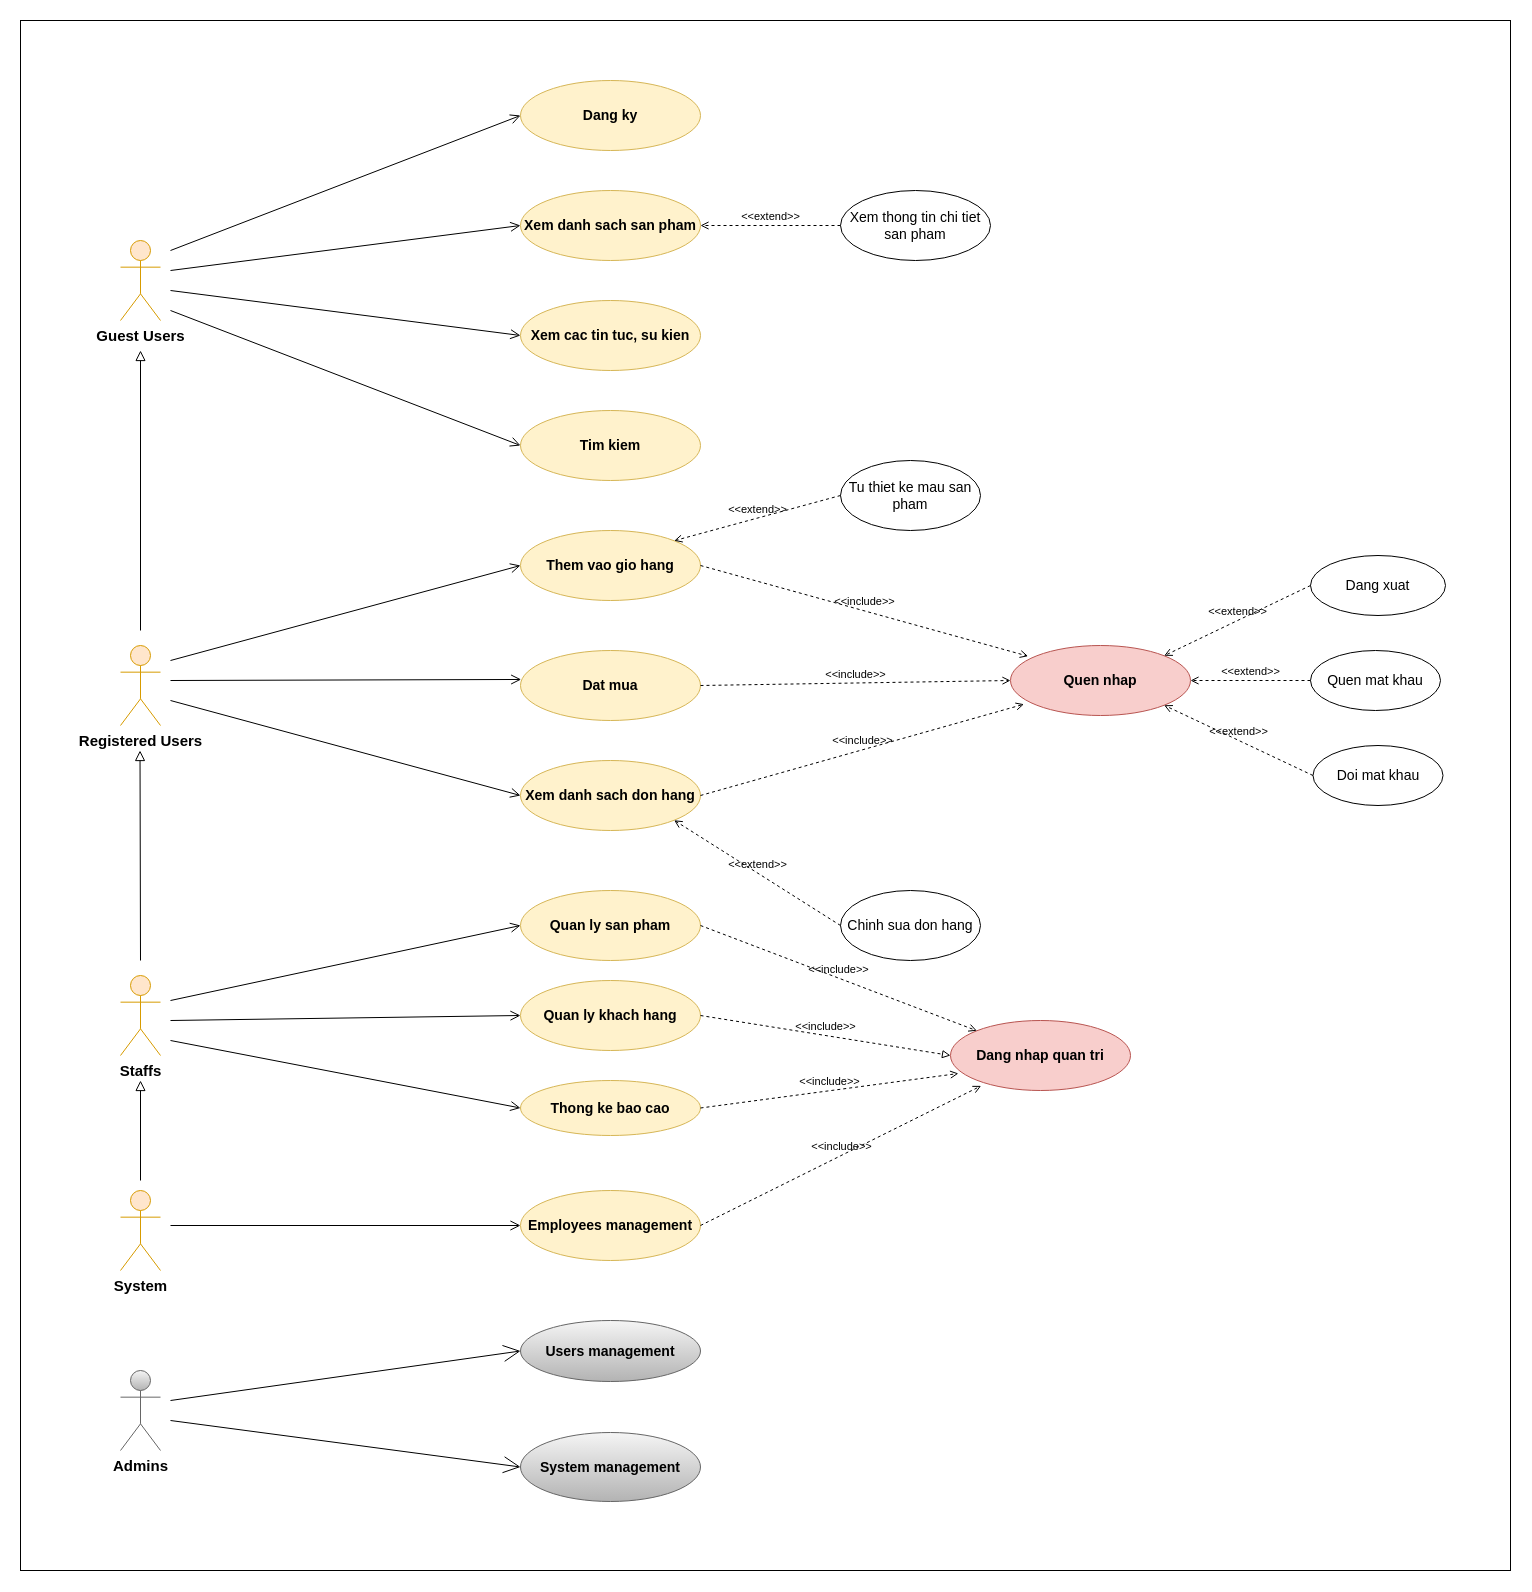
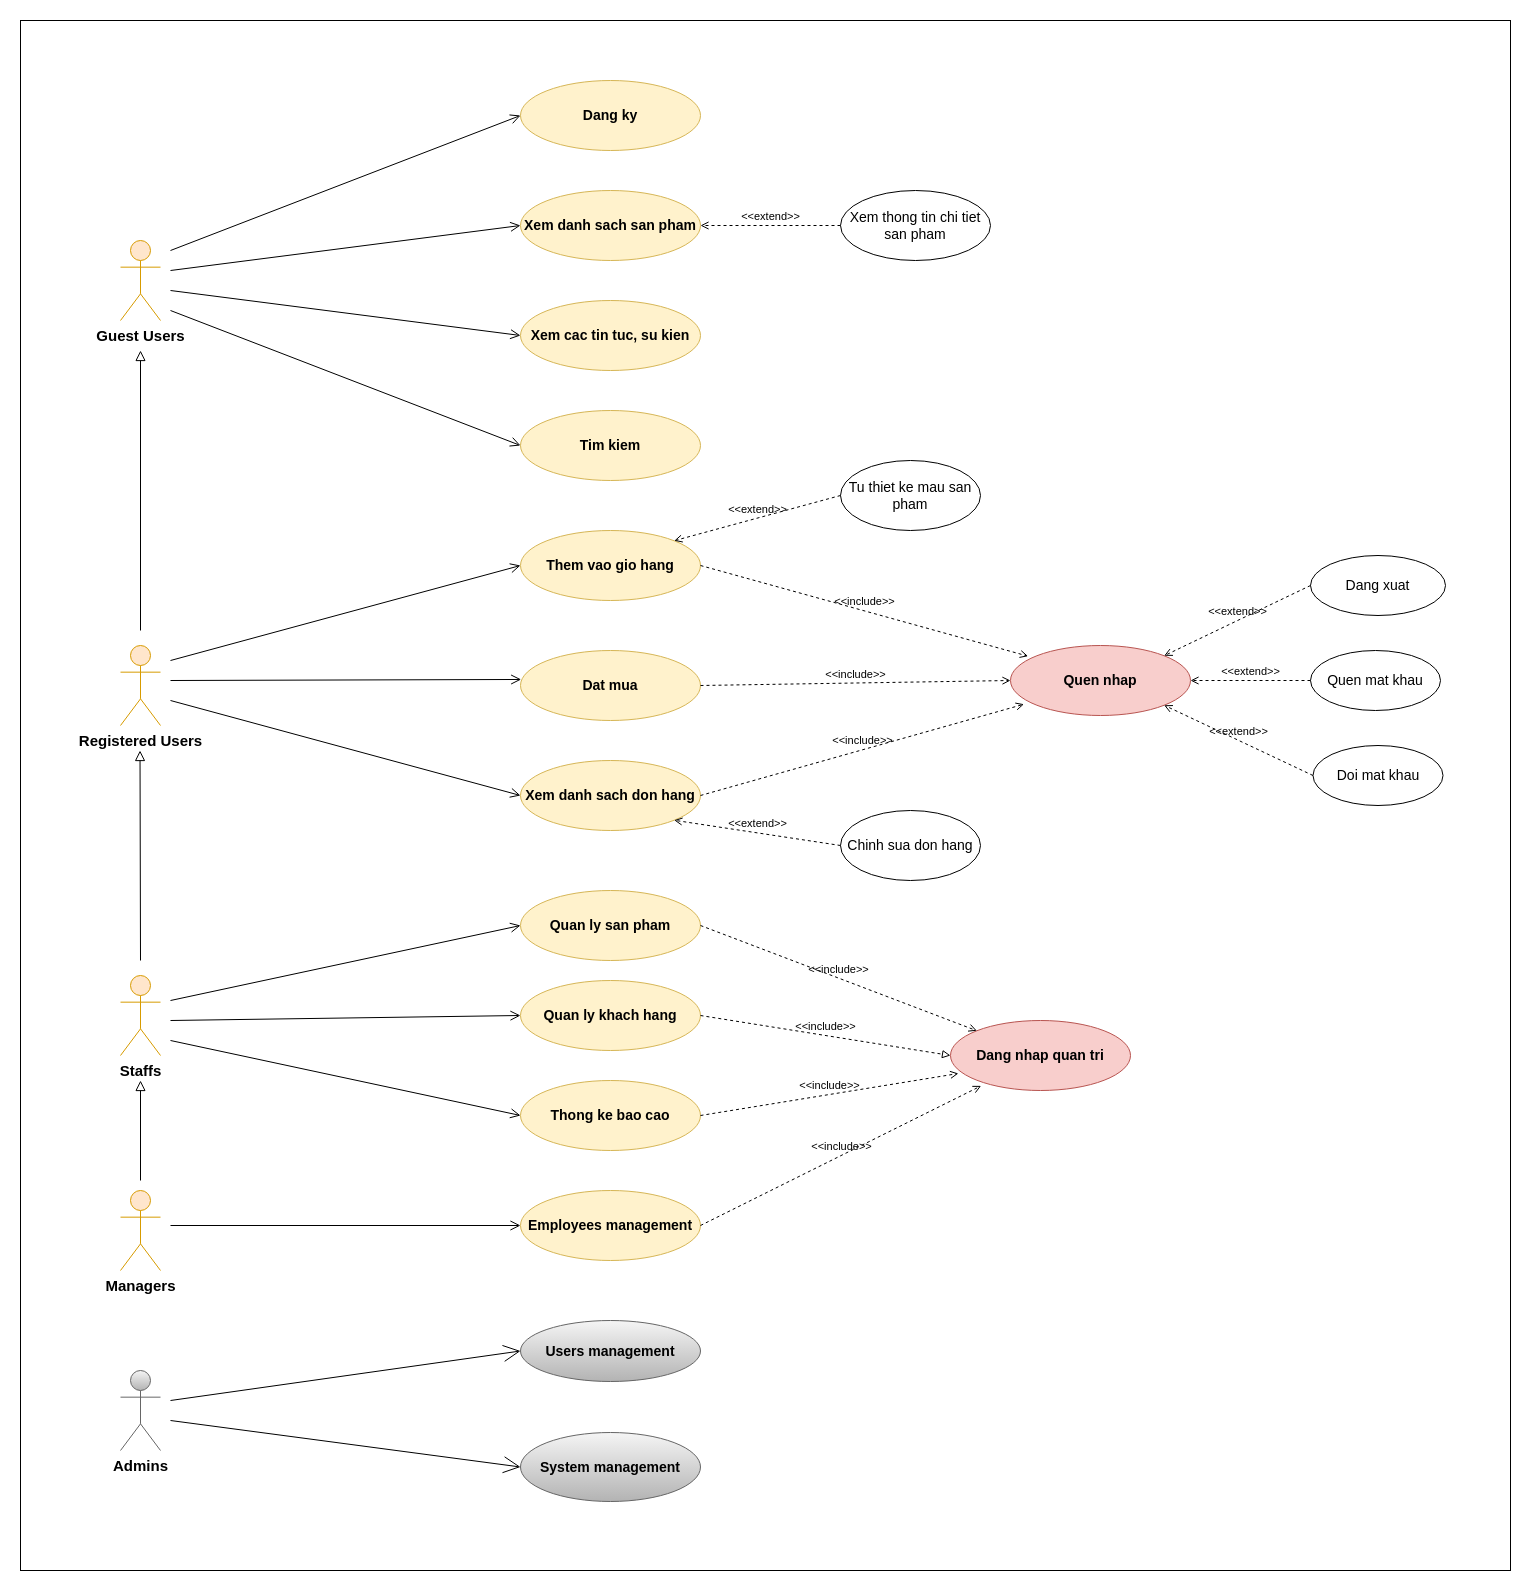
node "Chinh sua don hang": moved (911, 926) -> (911, 846)
node "Thong ke bao cao": size 180x55 -> 180x70
node "System": label "System" -> "Managers"
